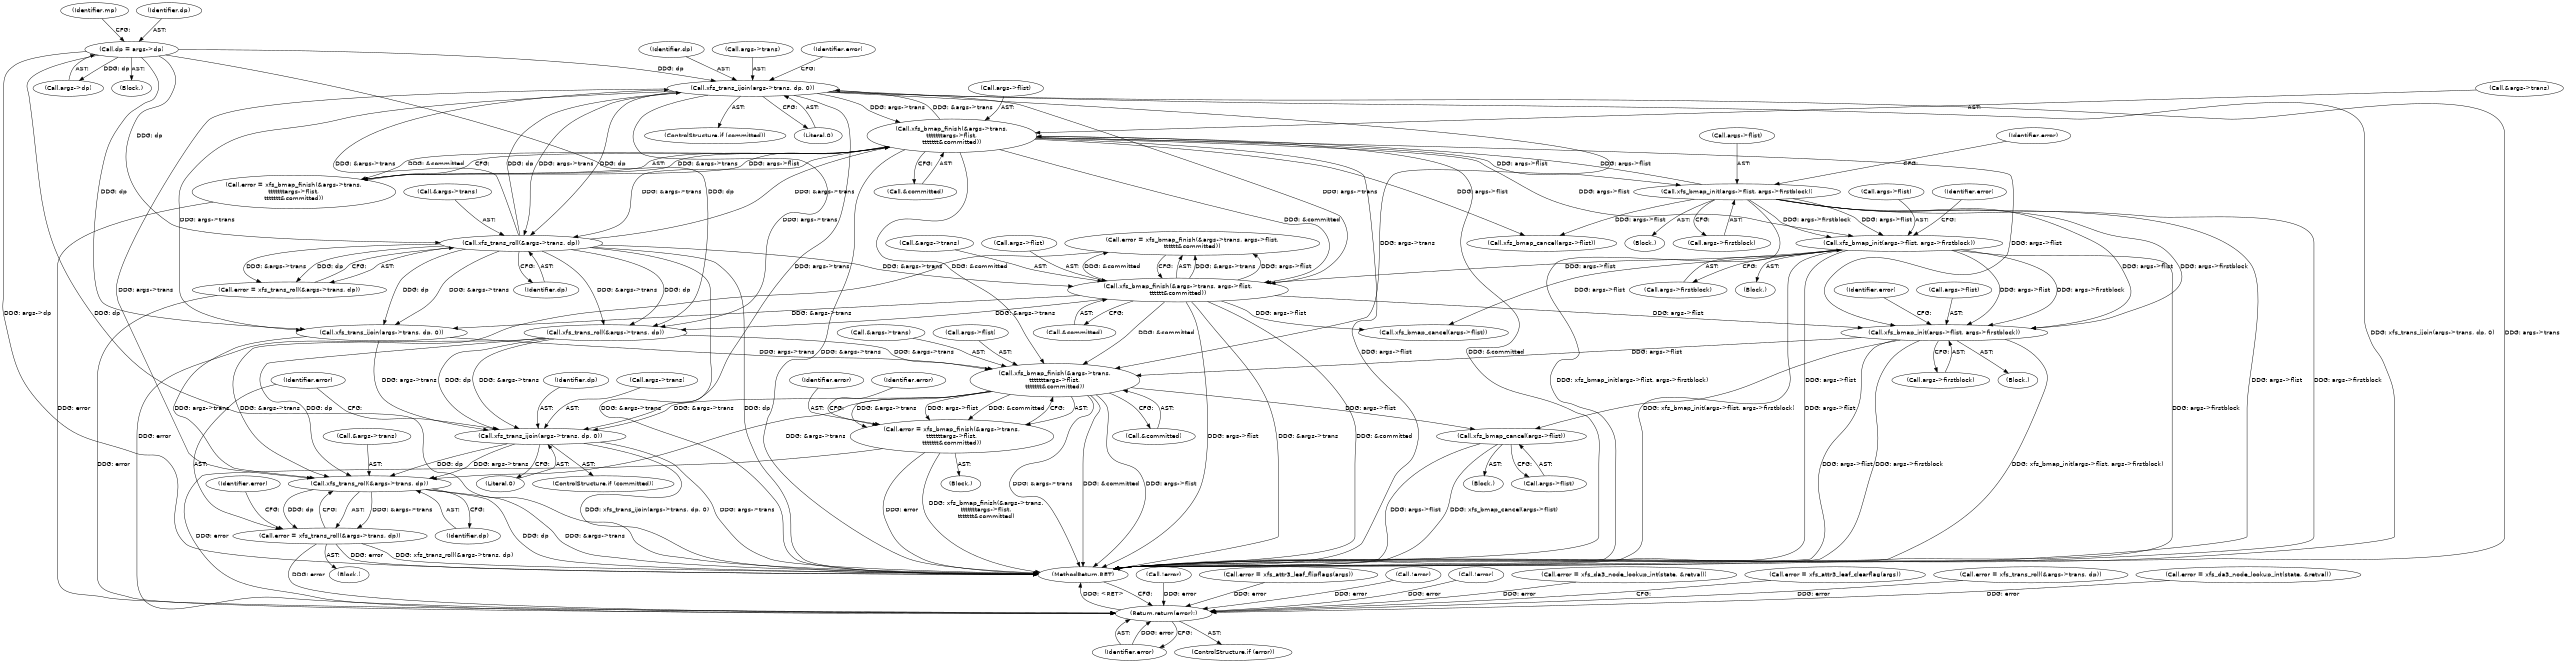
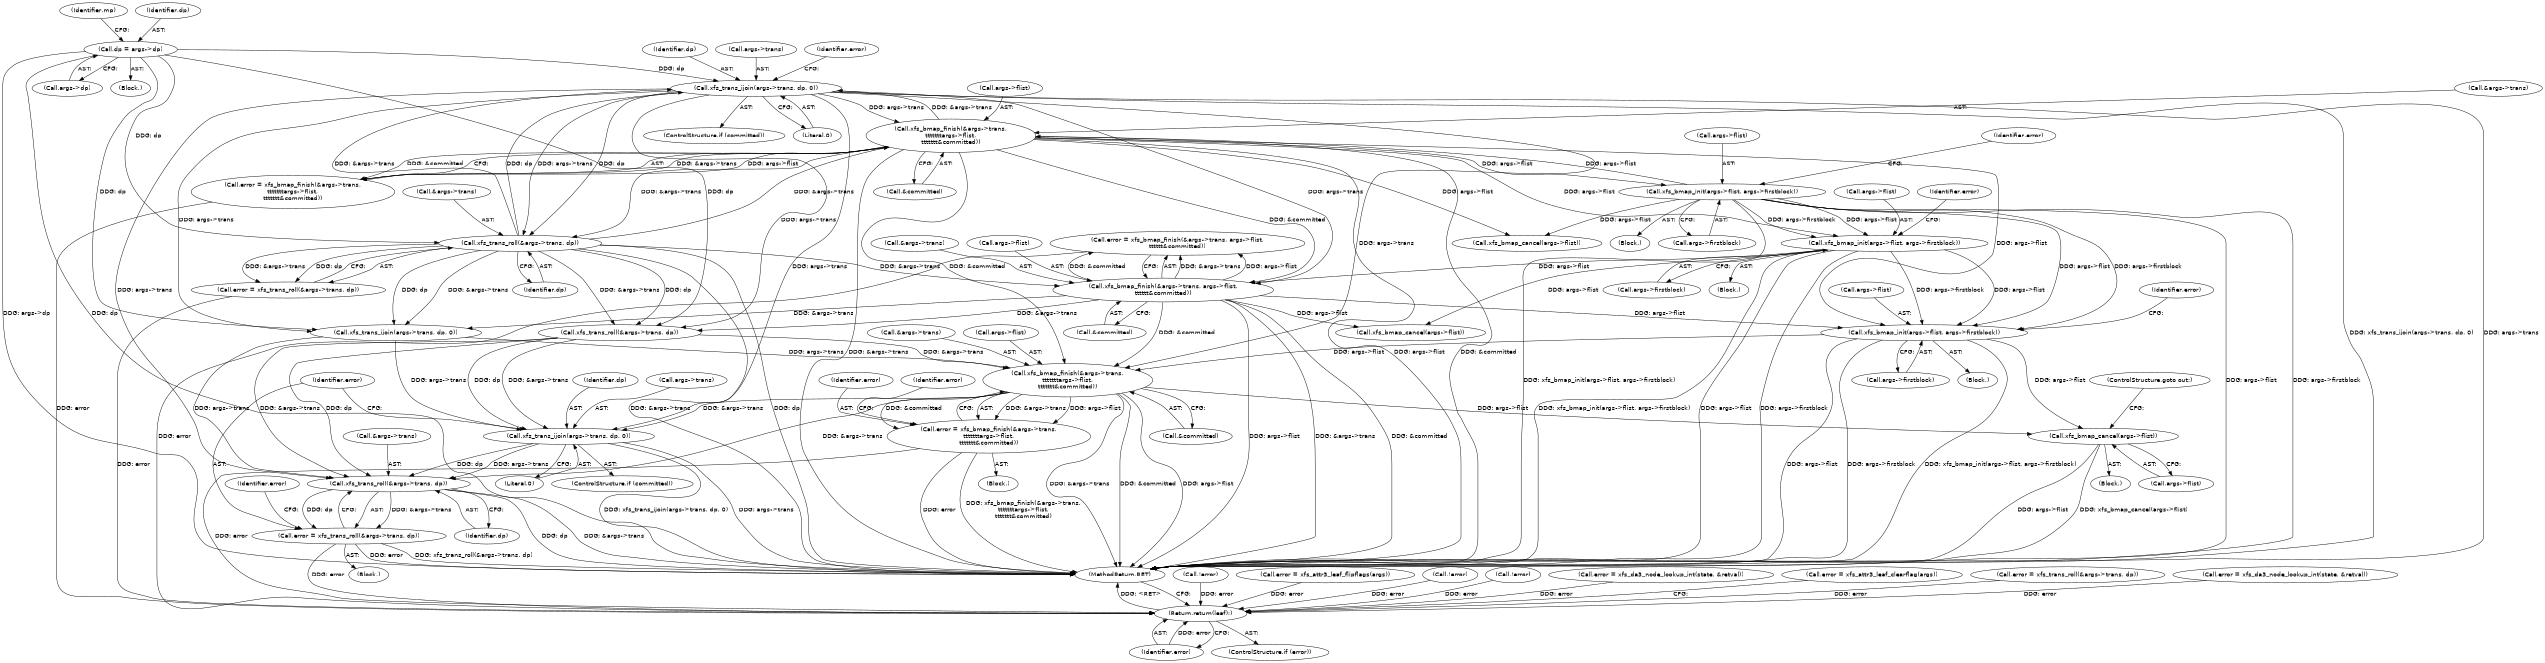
edge "(Call,dp = args->dp)" -> "(Call,args->dp)": label "DDG: dp" -> "CFG: "
node "(ControlStructure,goto out;)": added
node "(Return,return(error);)": label "(Return,return(error);)" -> "(Return,return(leaf);)"
